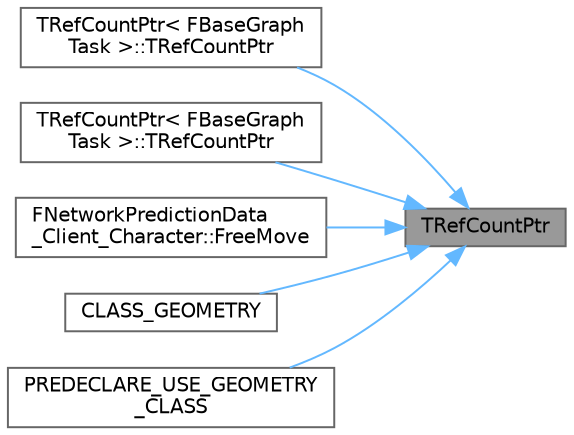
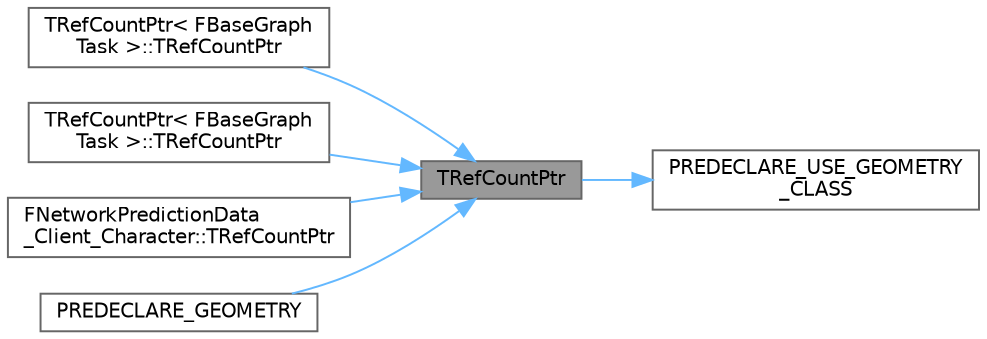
node "FNetworkPredictionData _Client_Character::FreeMove": label "FNetworkPredictionData _Client_Character::FreeMove" -> "FNetworkPredictionData _Client_Character::TRefCountPtr"
node "CLASS_GEOMETRY": label "CLASS_GEOMETRY" -> "PREDECLARE_GEOMETRY"
edge "PREDECLARE_USE_GEOMETRY _CLASS" -> "TRefCountPtr": reversed
